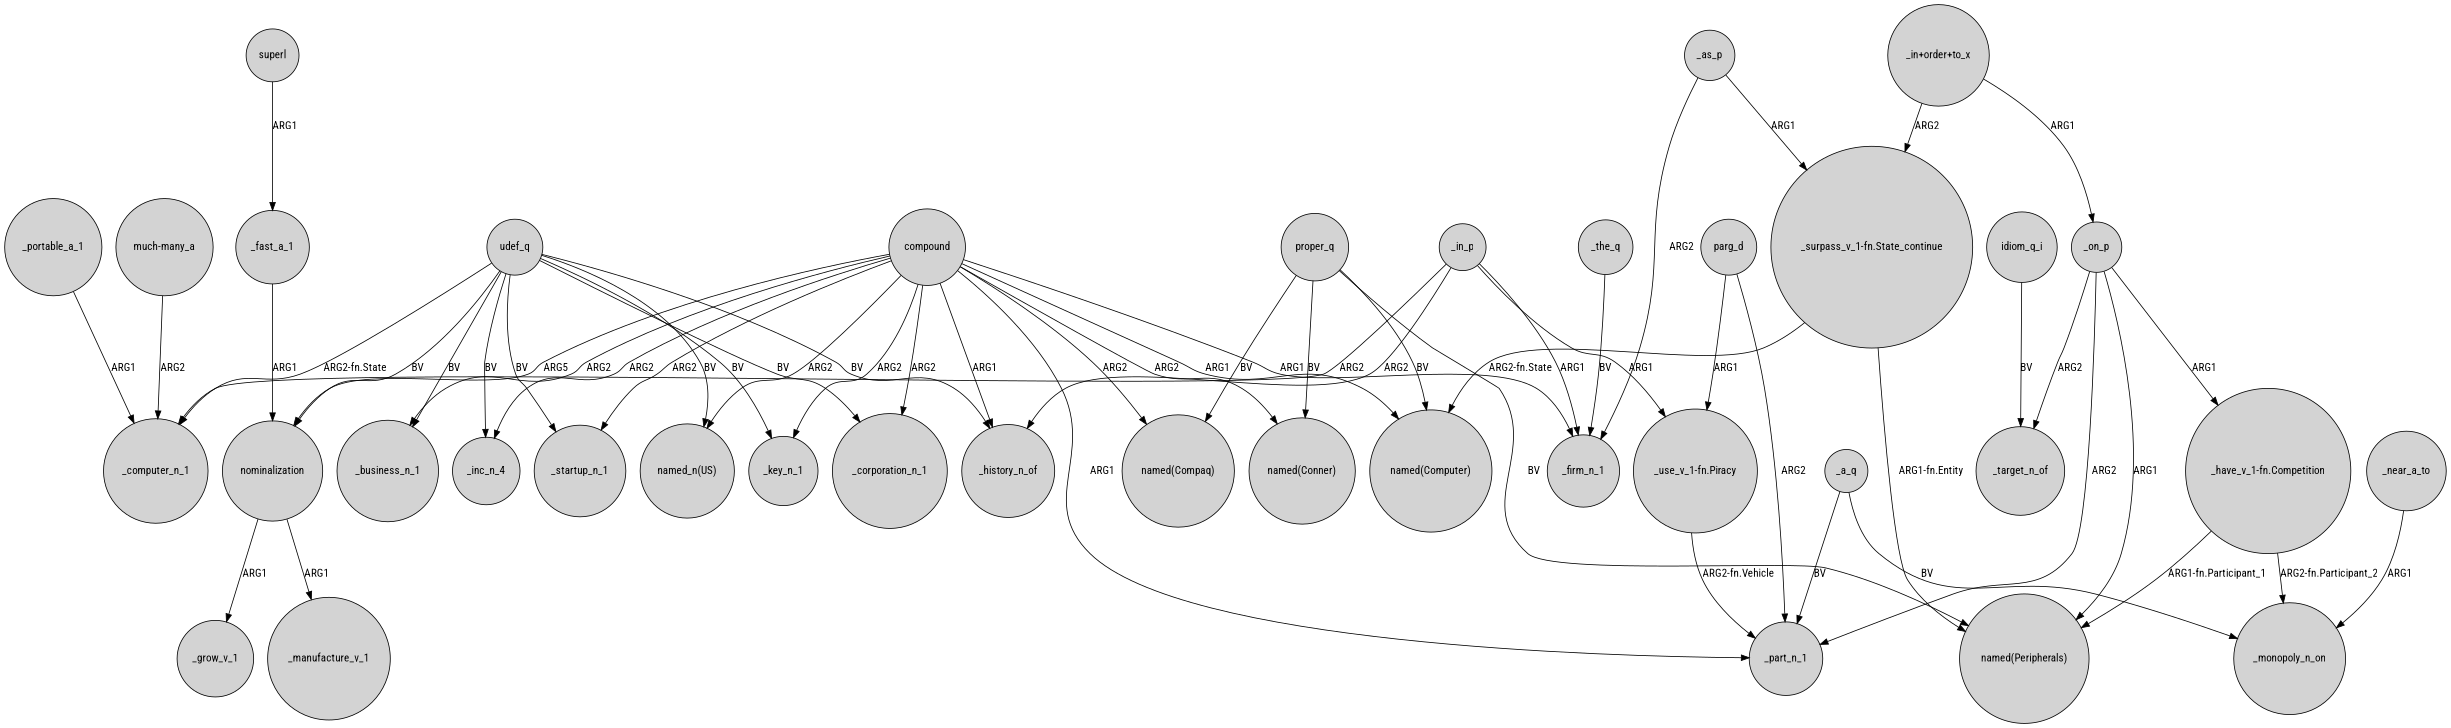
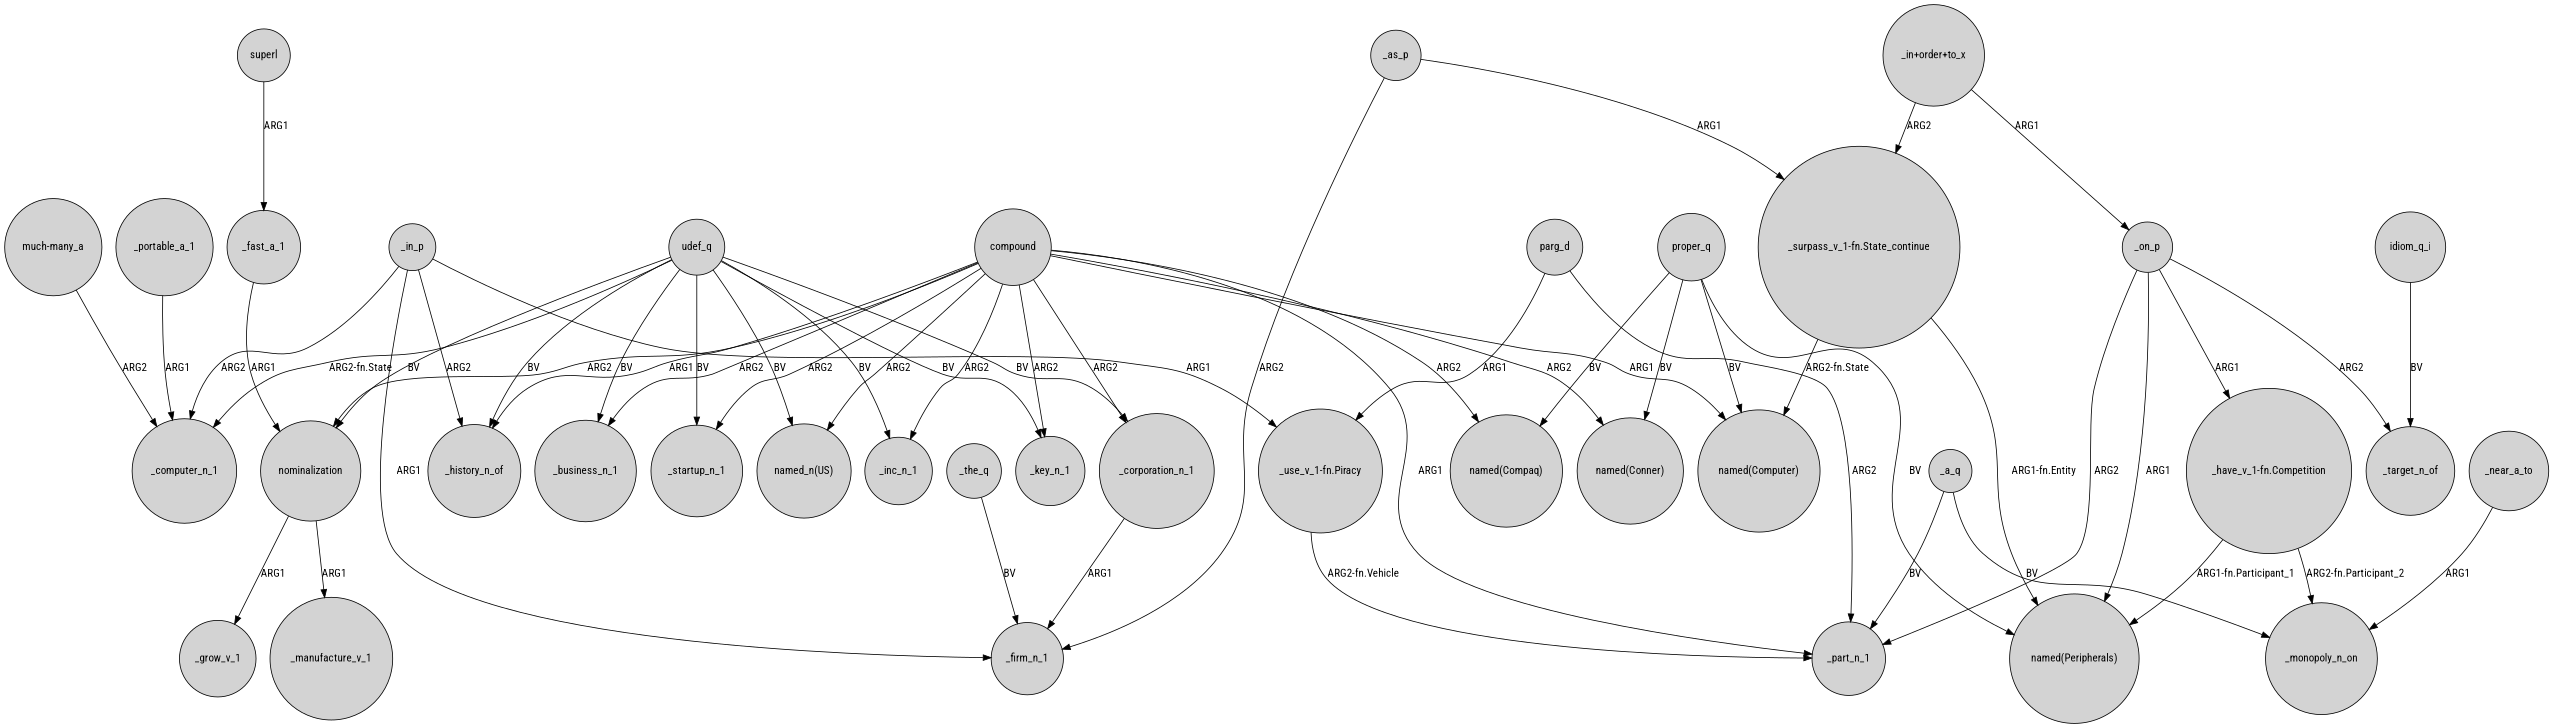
edge "compound" -> "nominalization": label "ARG5" -> "ARG2"
edge "compound" -> "_firm_n_1": now "_corporation_n_1" -> "_firm_n_1"
node "_inc_n_4": label "_inc_n_4" -> "_inc_n_1"
